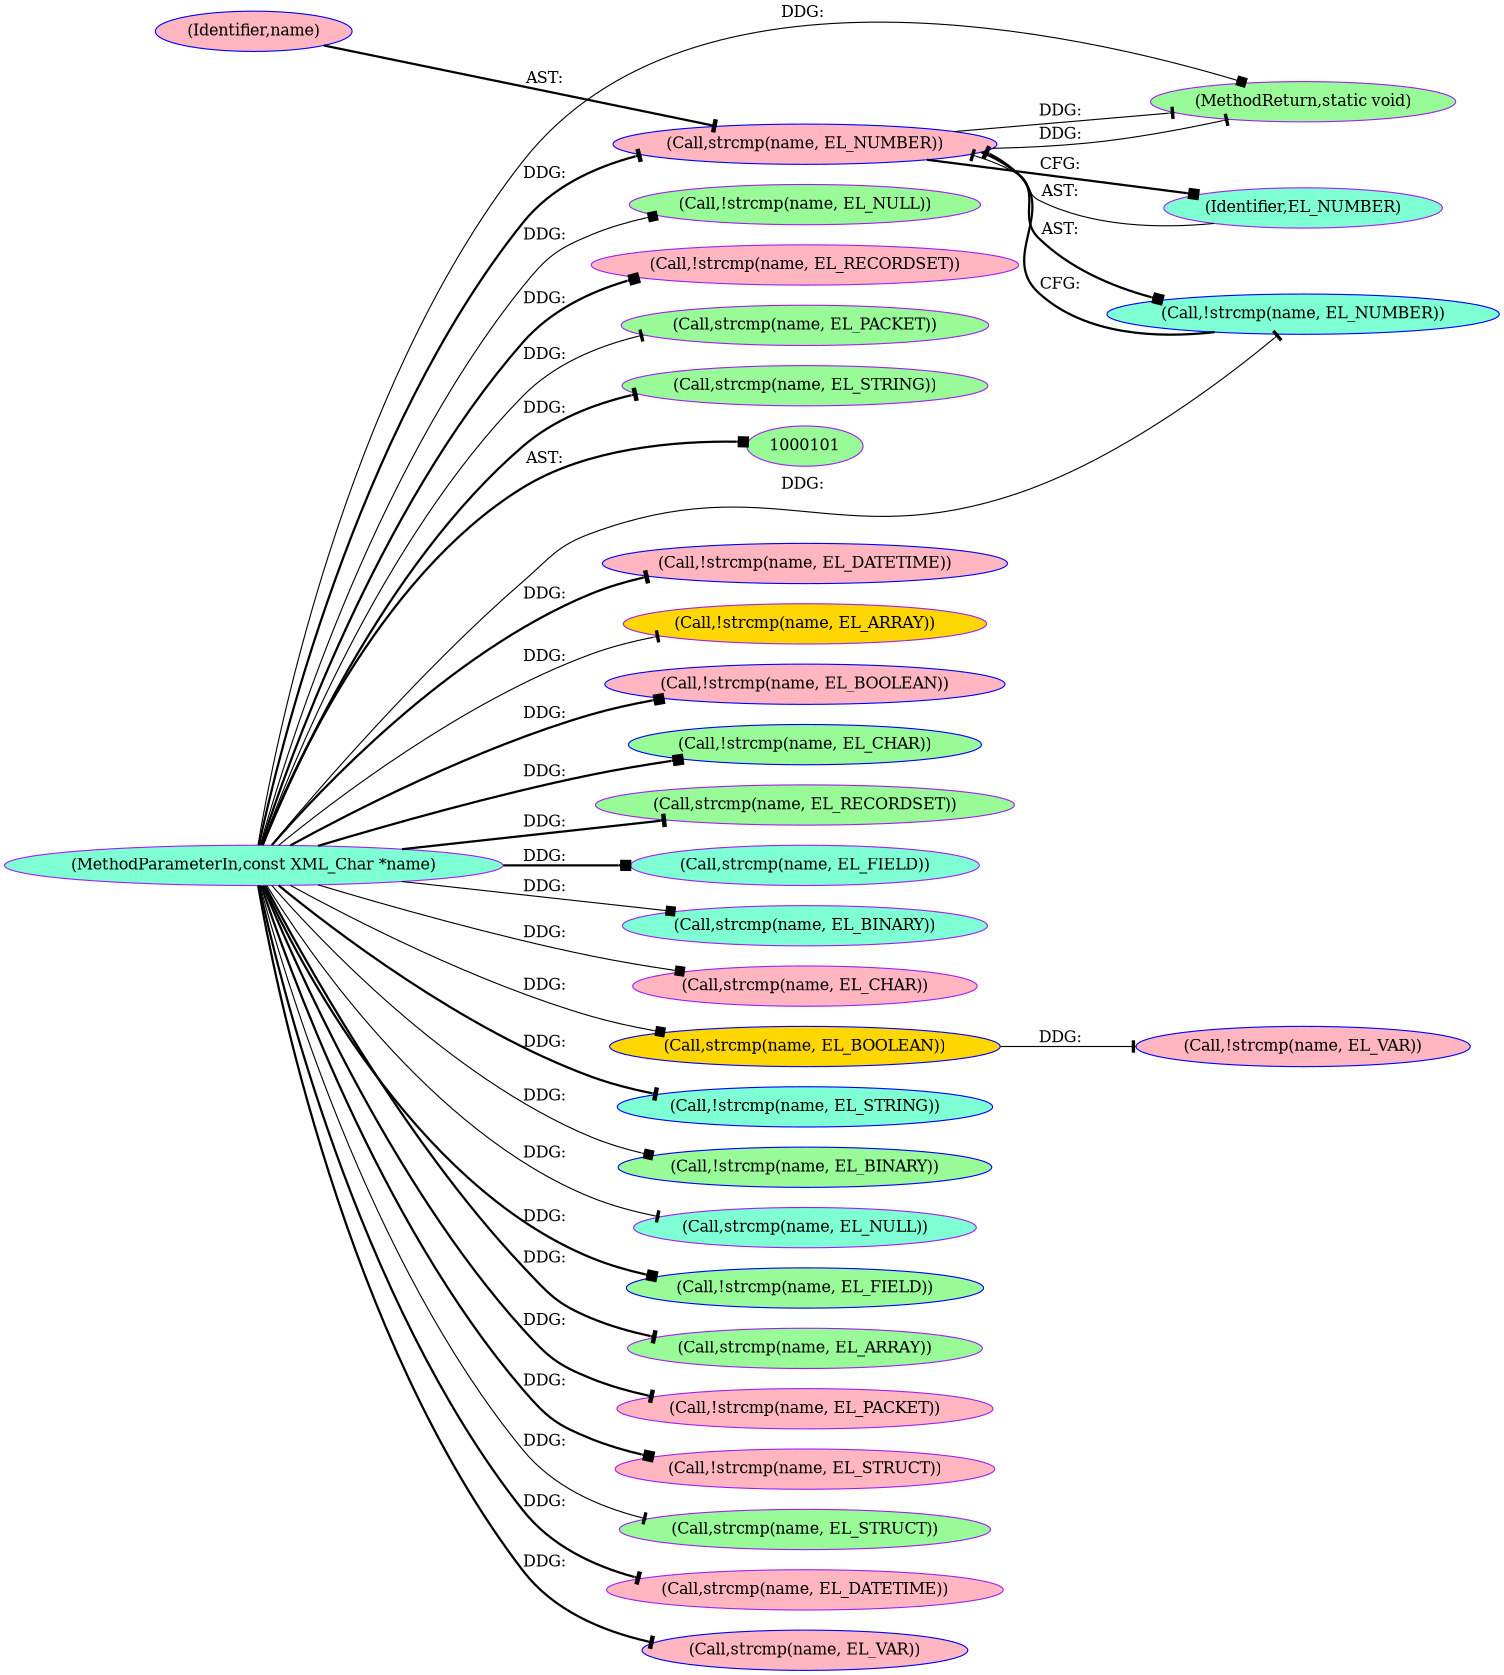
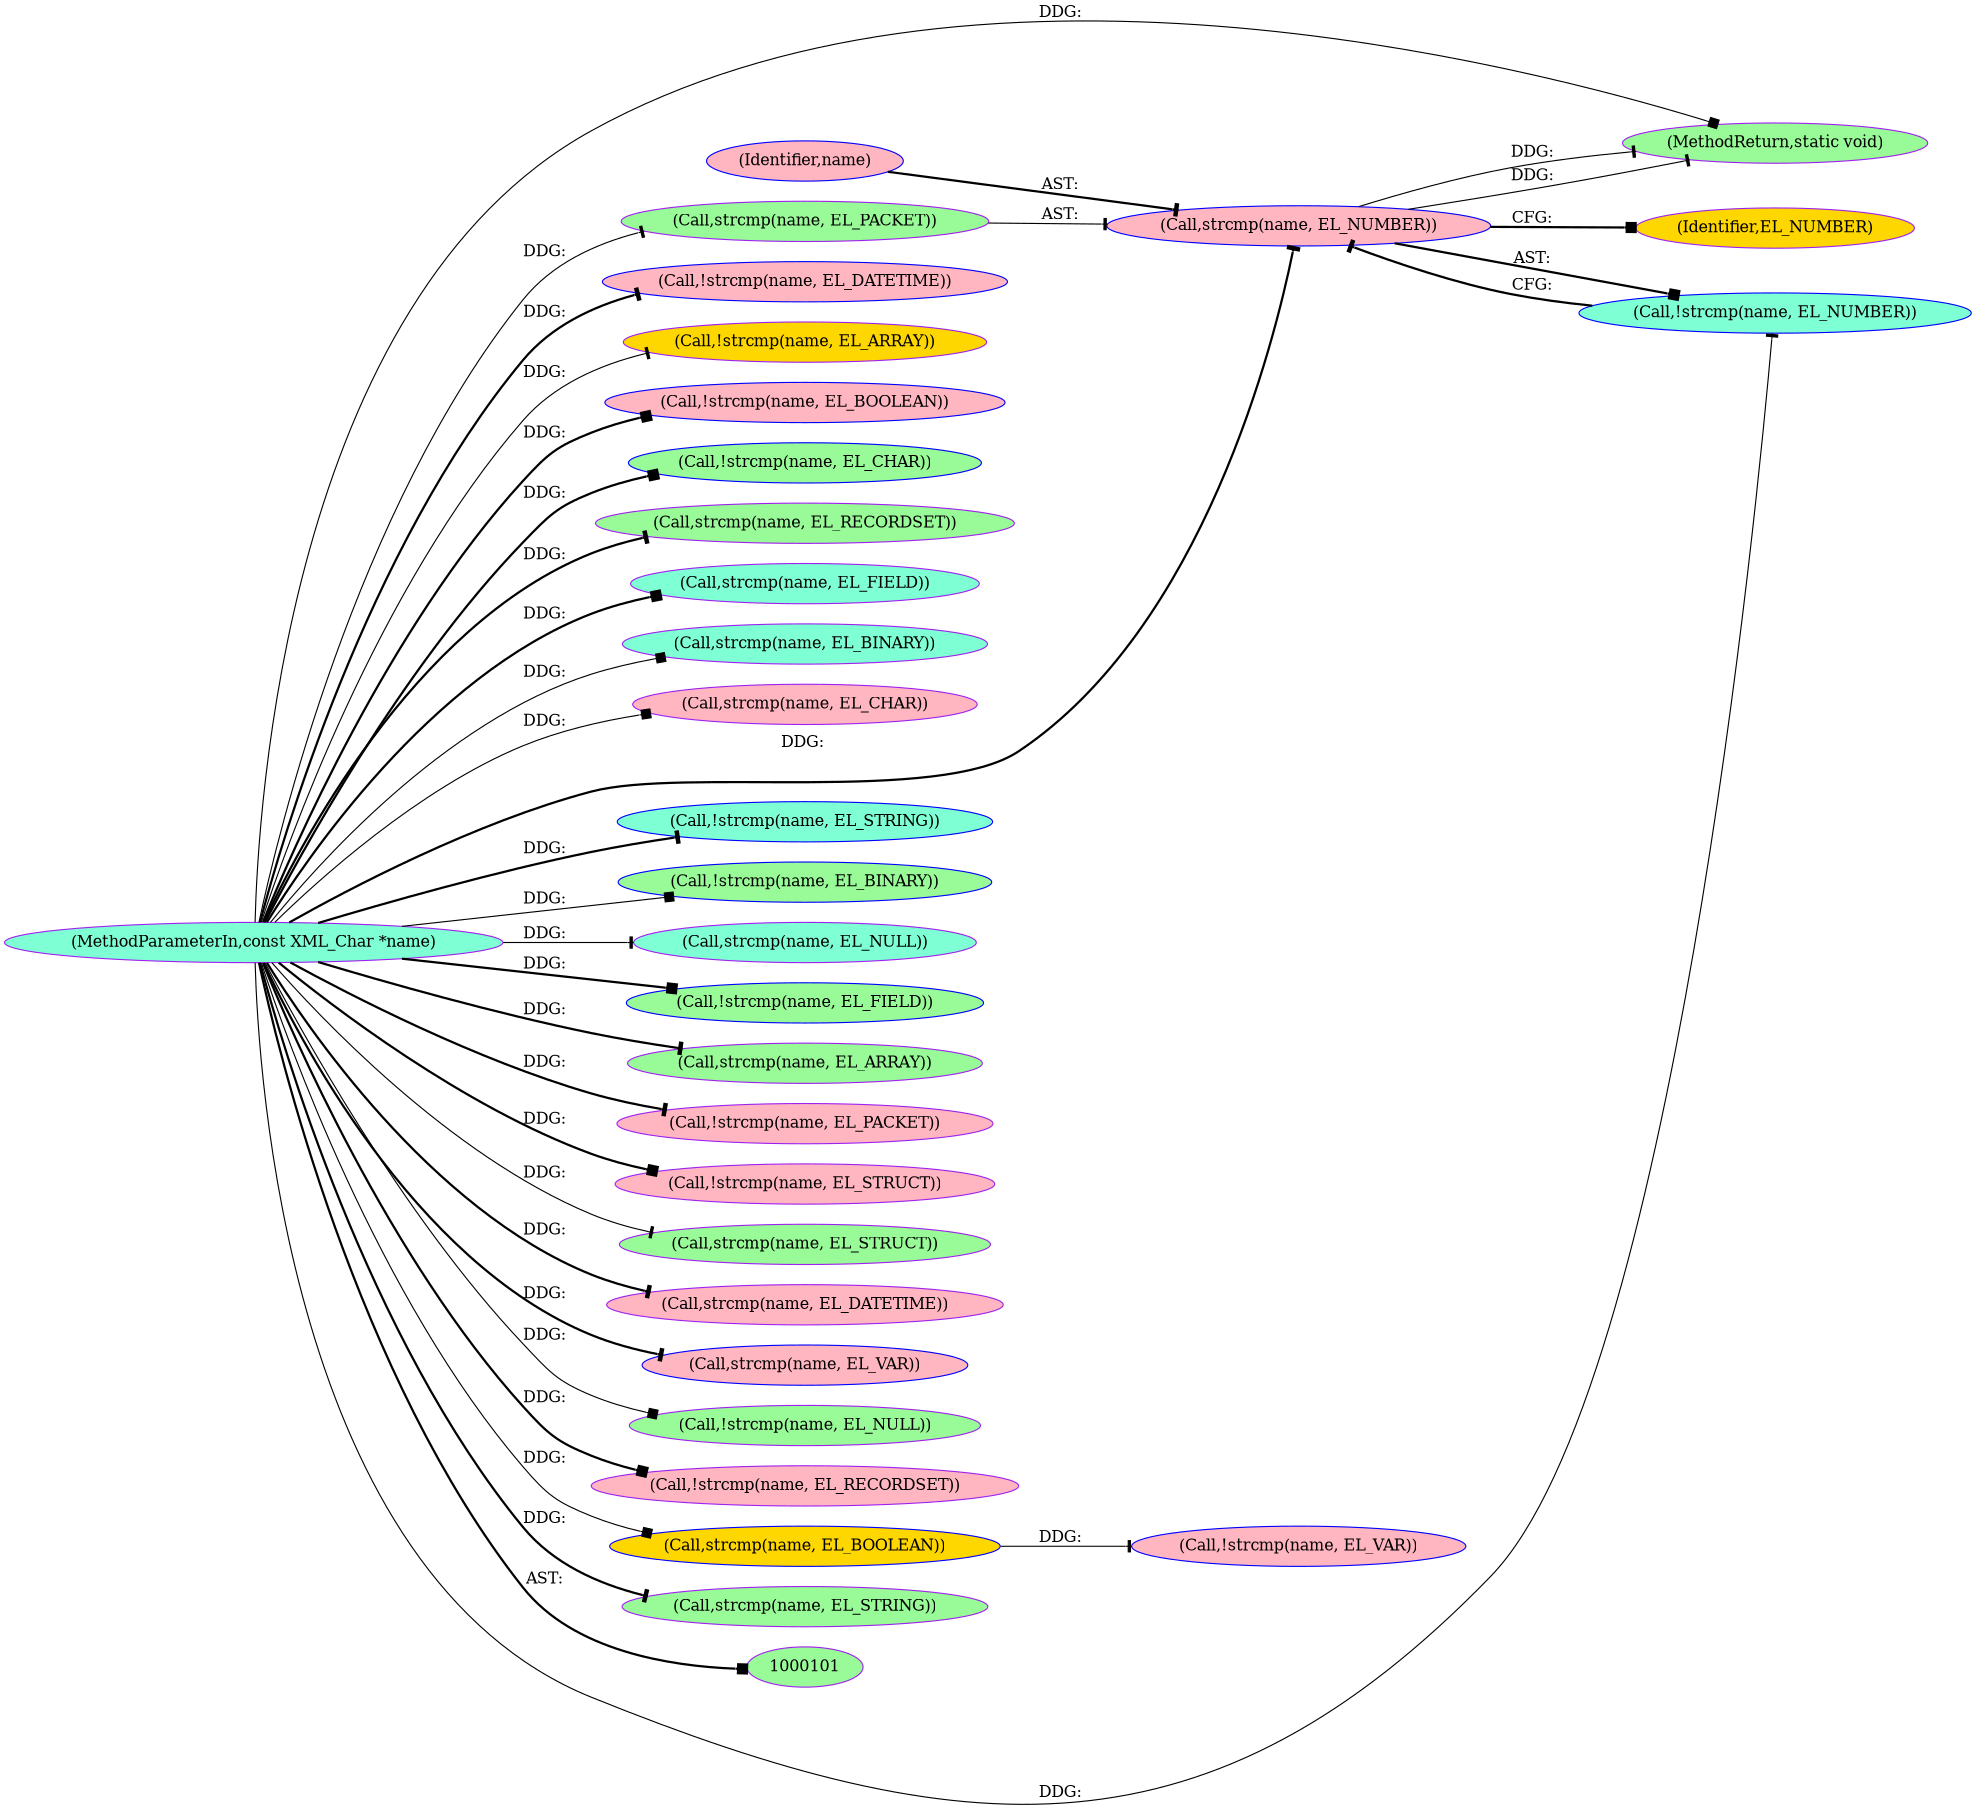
node "(Identifier,EL_NUMBER)": fillcolor aquamarine -> gold
edge "(Identifier,EL_NUMBER)" -> "(Call,strcmp(name, EL_NUMBER))": now "(Call,strcmp(name, EL_PACKET))" -> "(Call,strcmp(name, EL_NUMBER))"
